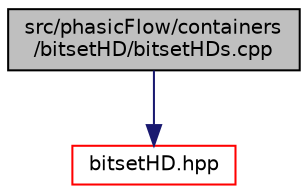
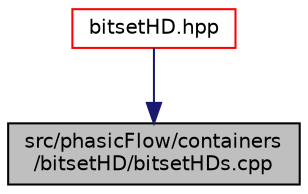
edge "src/phasicFlow/containers /bitsetHD/bitsetHDs.cpp" -> "bitsetHD.hpp": reversed
